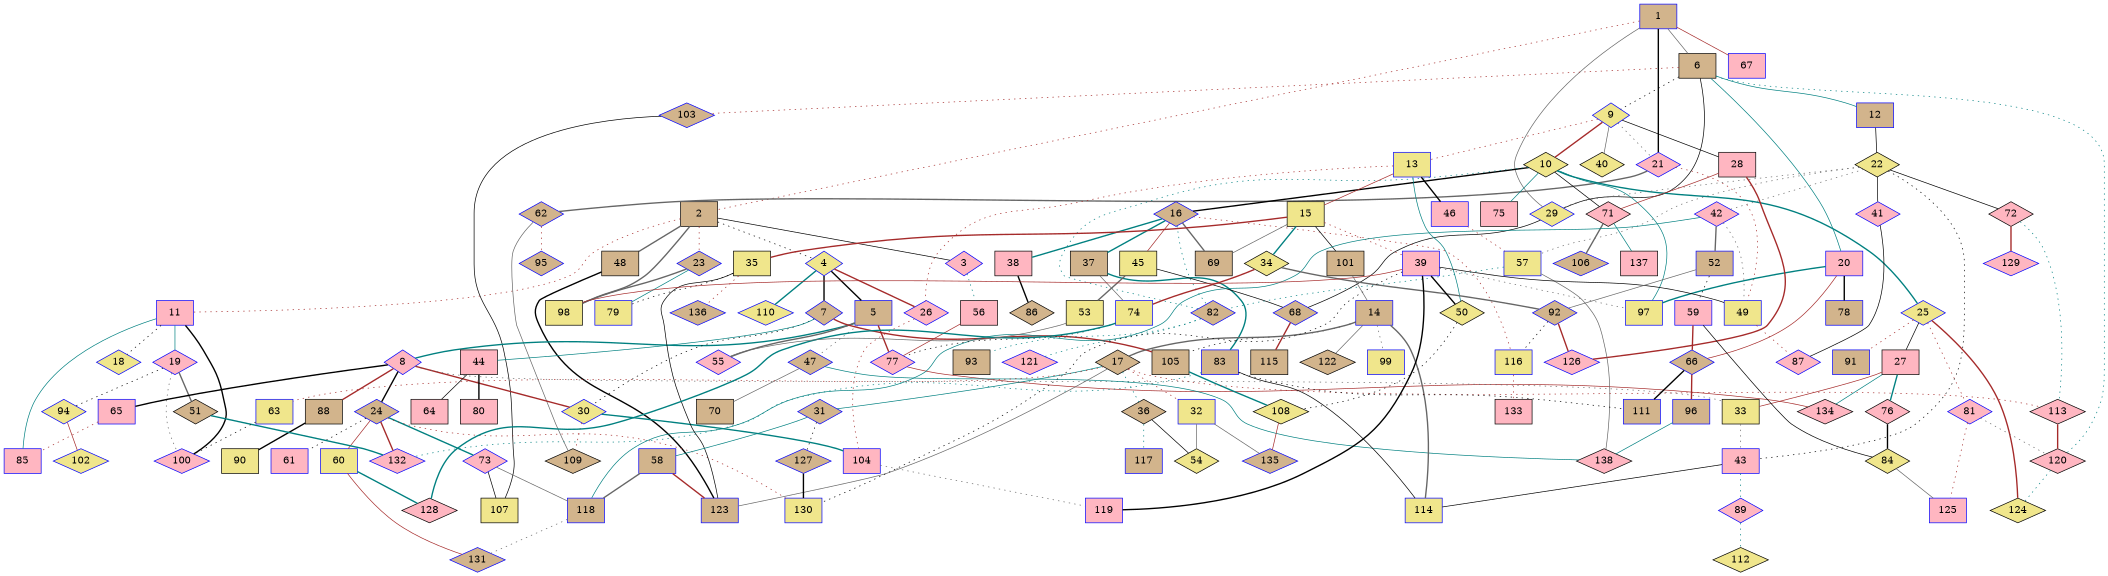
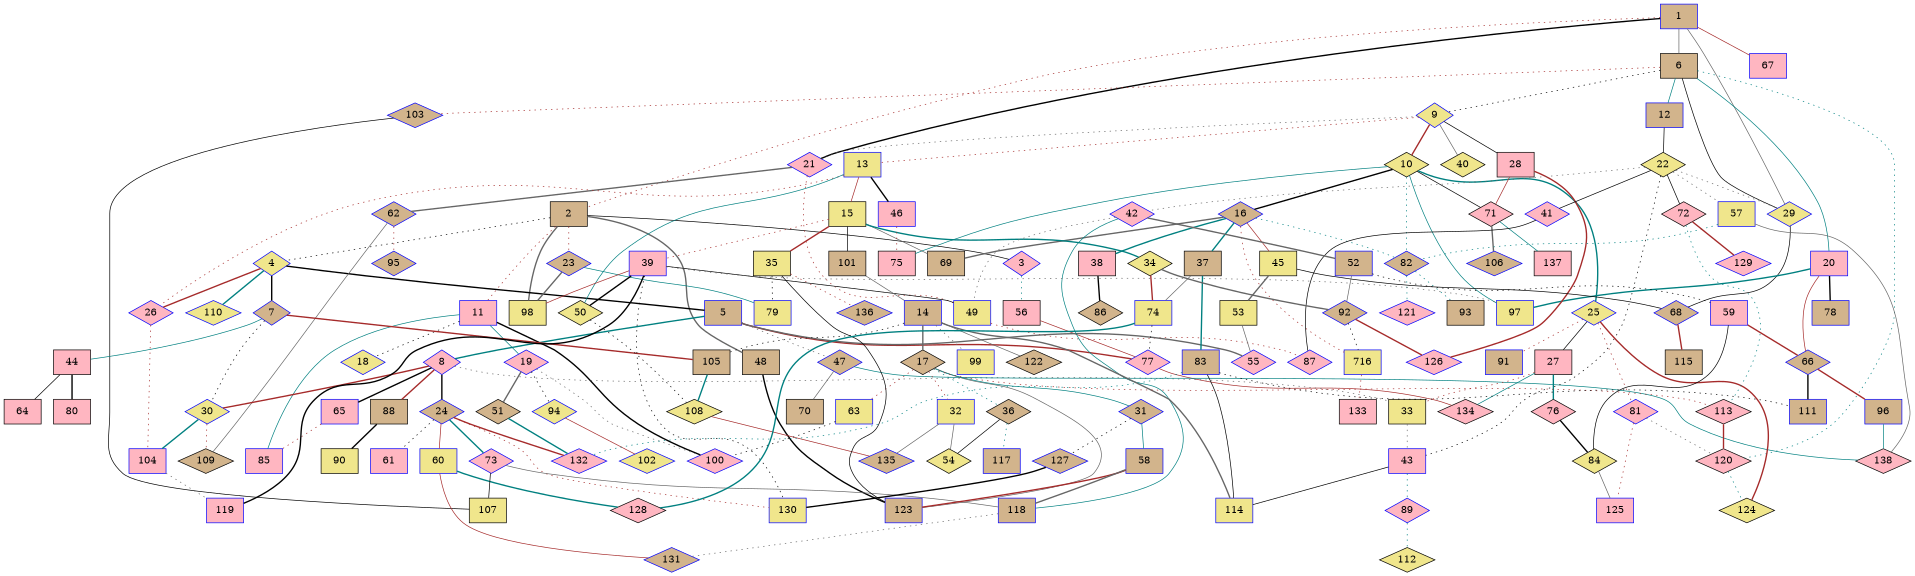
edge "46" -- "57": now "46" -- "75"
node "116": label "116" -> "716"
edge "27" -- "33": style solid -> dotted
